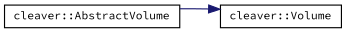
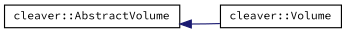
edge "cleaver::AbstractVolume" -> "cleaver::Volume": reversed
